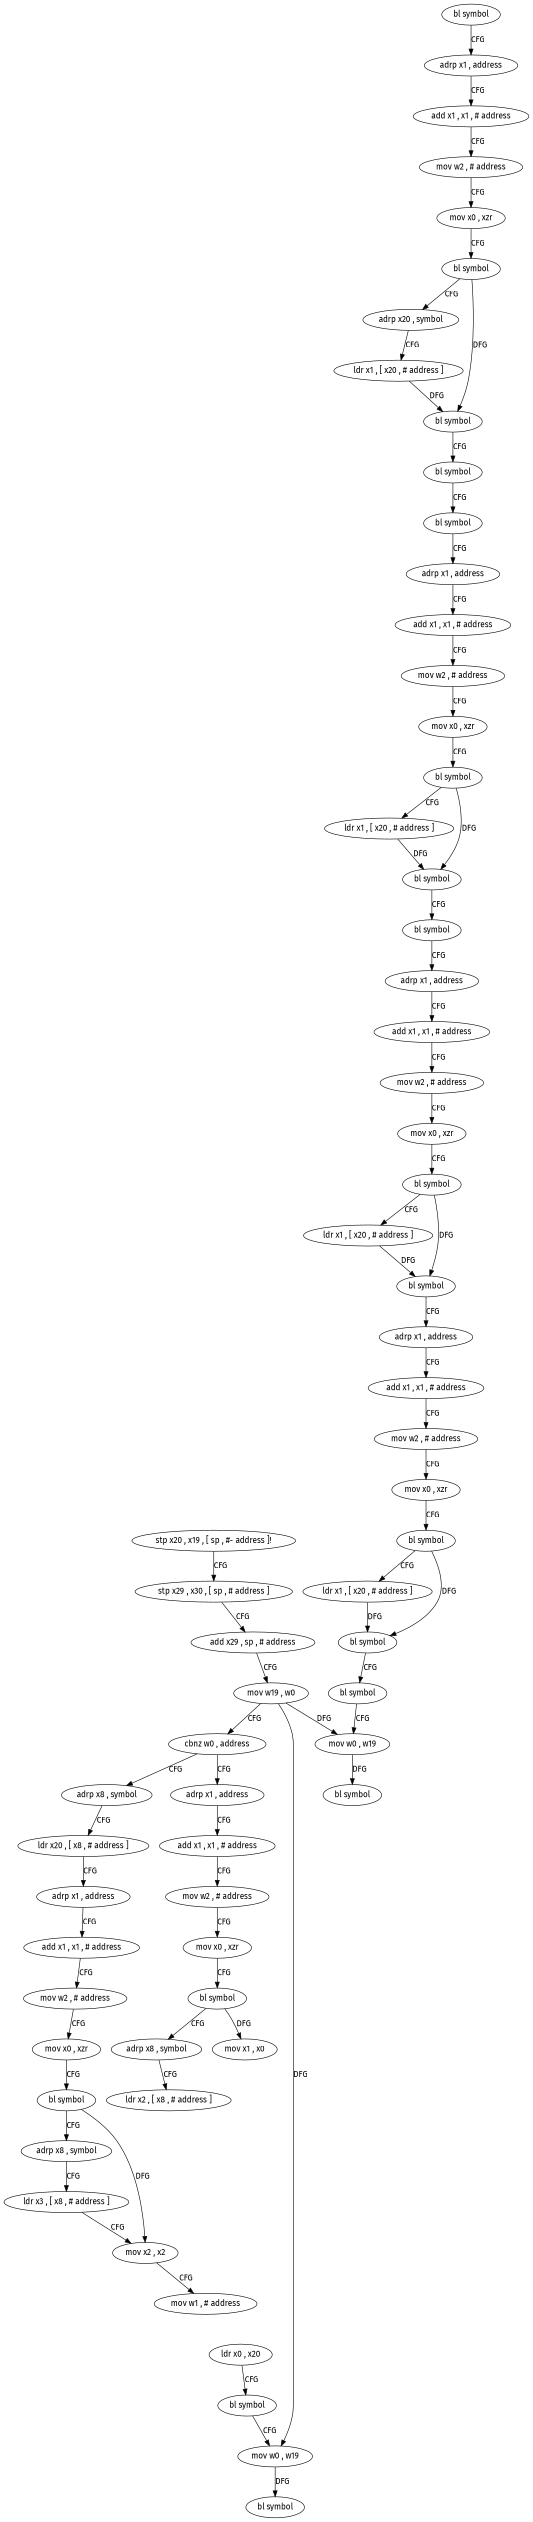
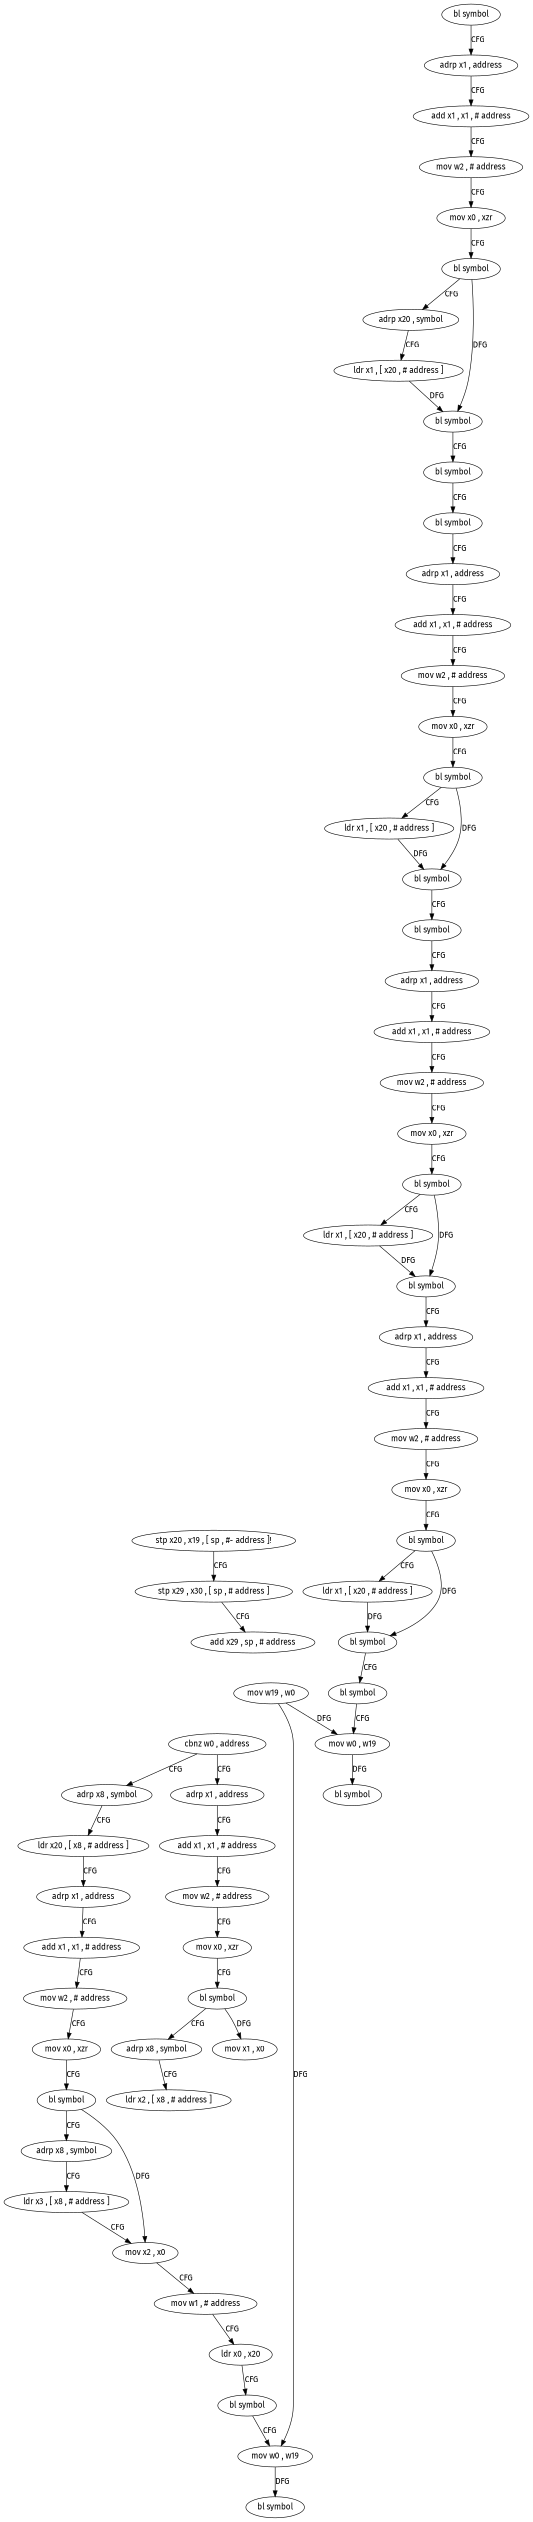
edge "add x29 , sp , # address" -> "mov w19 , w0": removed, label "CFG"
edge "mov w19 , w0" -> "cbnz w0 , address": removed, label "CFG"
node "mov x2 , x2": label "mov x2 , x2" -> "mov x2 , x0"
edge "mov w1 , # address" -> "ldr x0 , x20": added, label "CFG"
